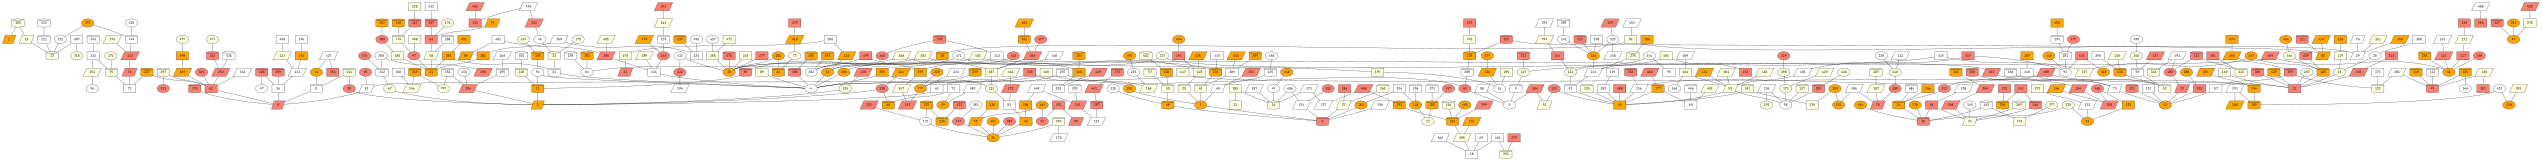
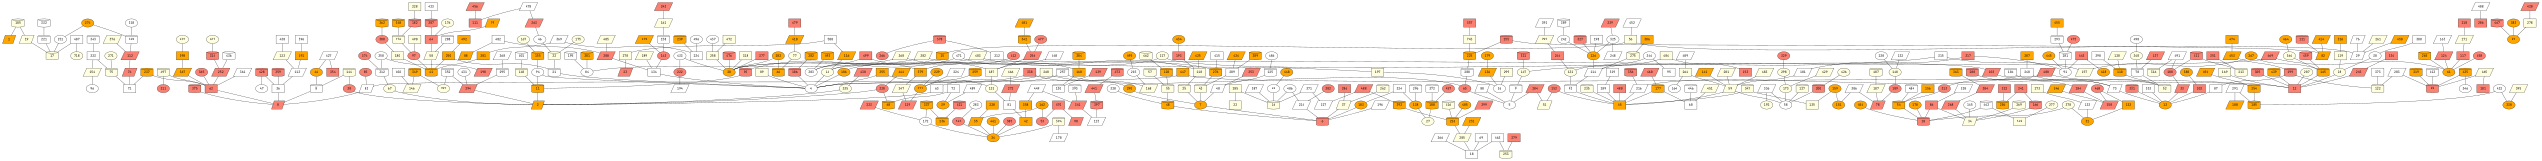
node "14": fillcolor orange -> lightyellow
node "447": fillcolor lightyellow -> orange
